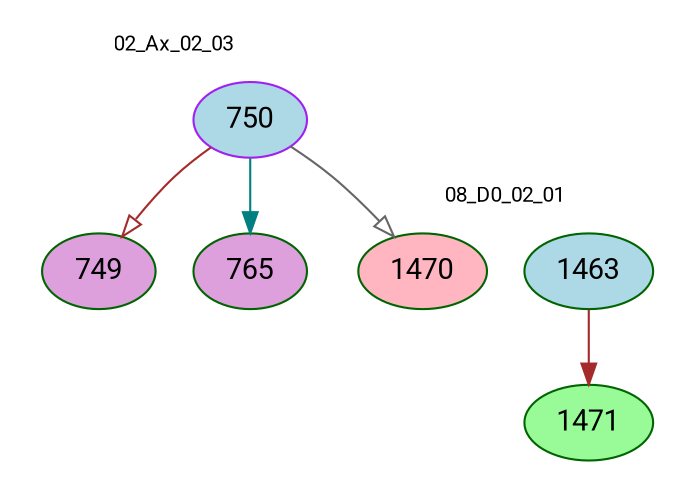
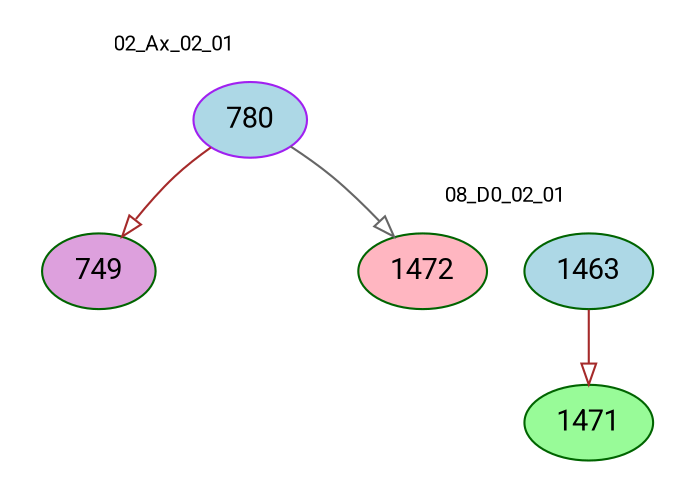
cluster "02_Ax_02_03": label "02_Ax_02_03" -> "02_Ax_02_01"
node "750": label "750" -> "780"
node "765": removed
node "1470": label "1470" -> "1472"
edge "1463" -> "1471": arrowhead normal -> onormal
